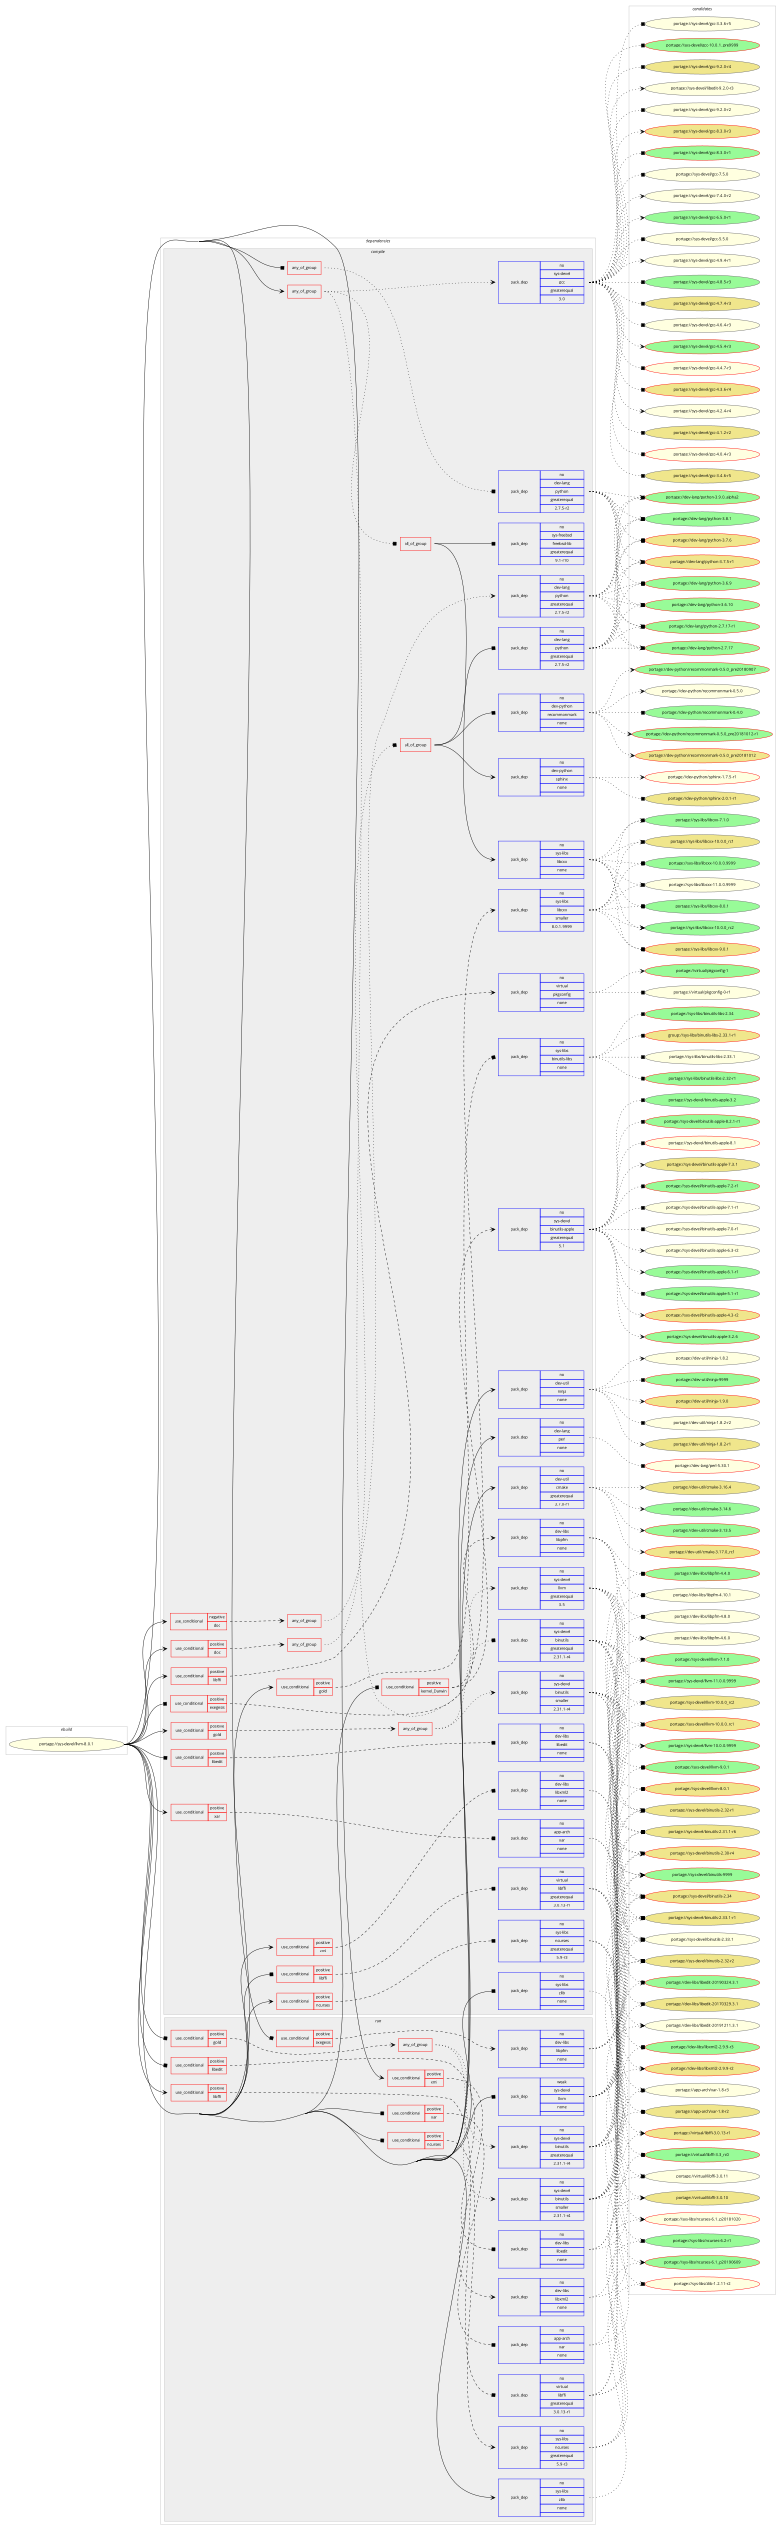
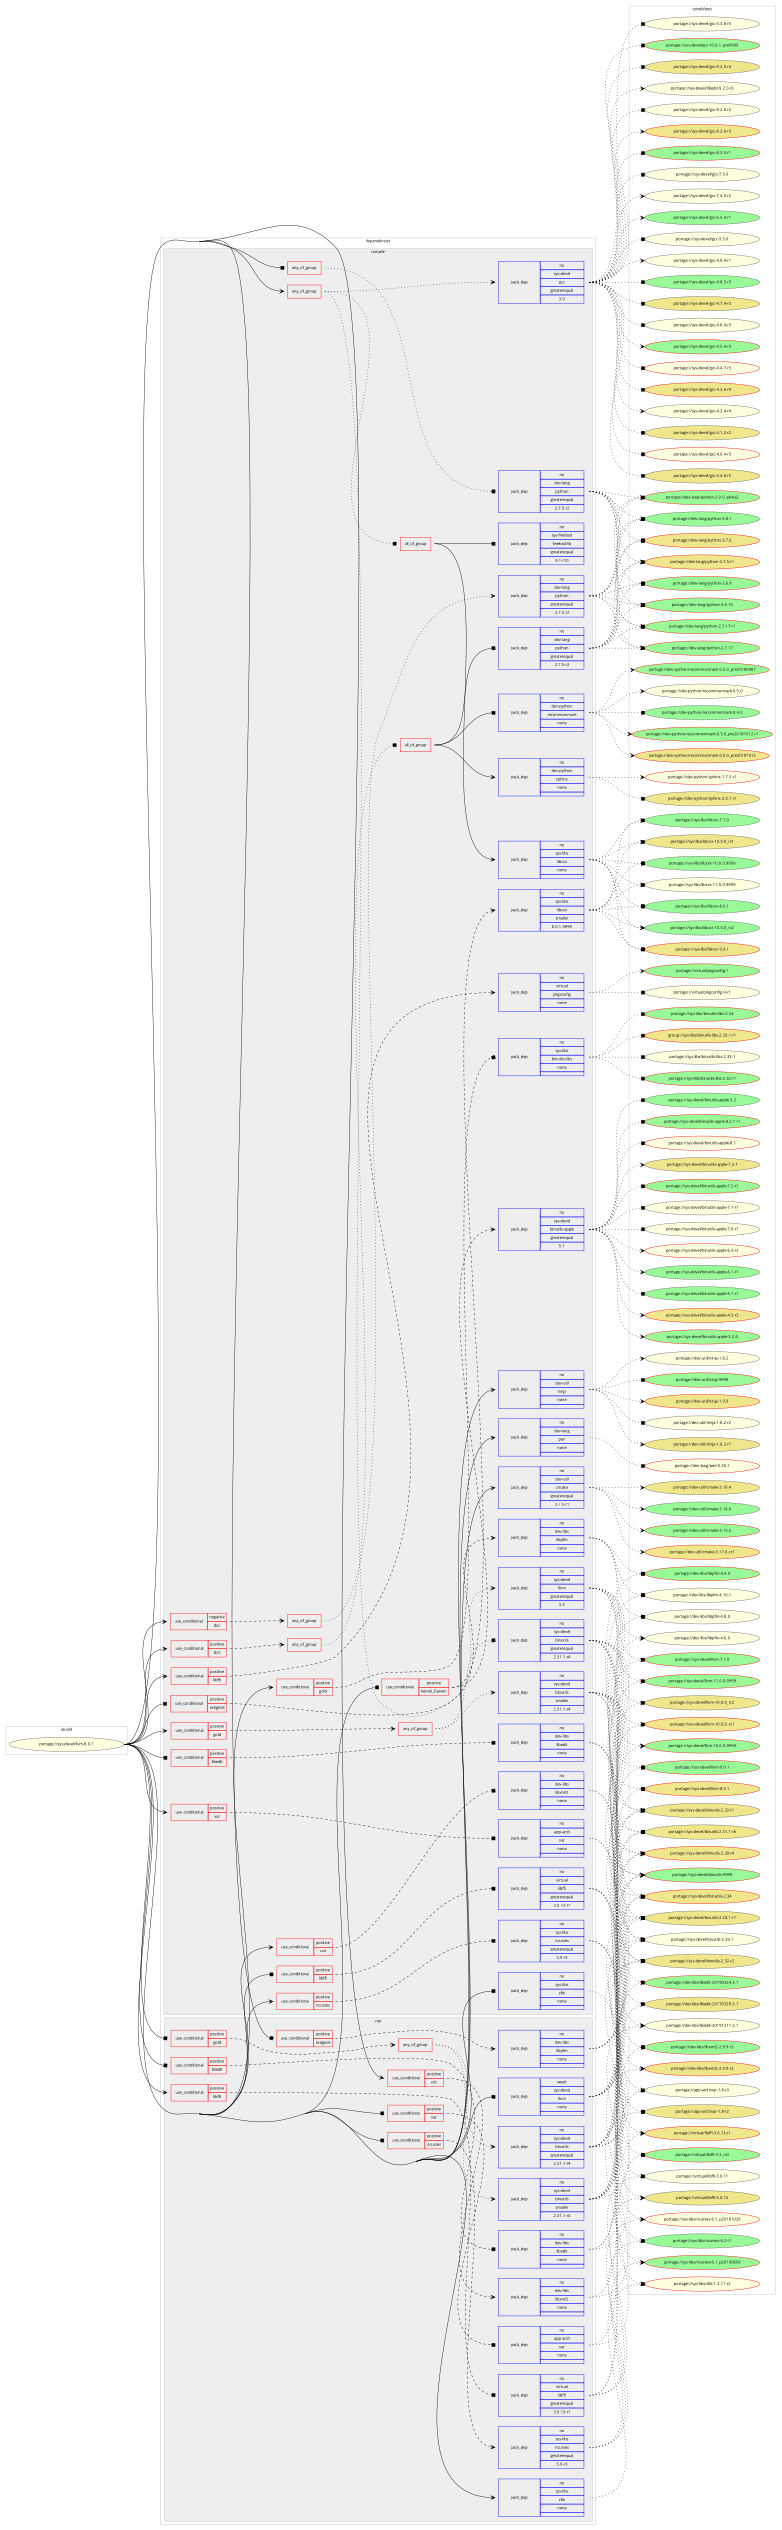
node "portage://sys-devel/binutils-apple-6.3-r2": color gray40 -> red
